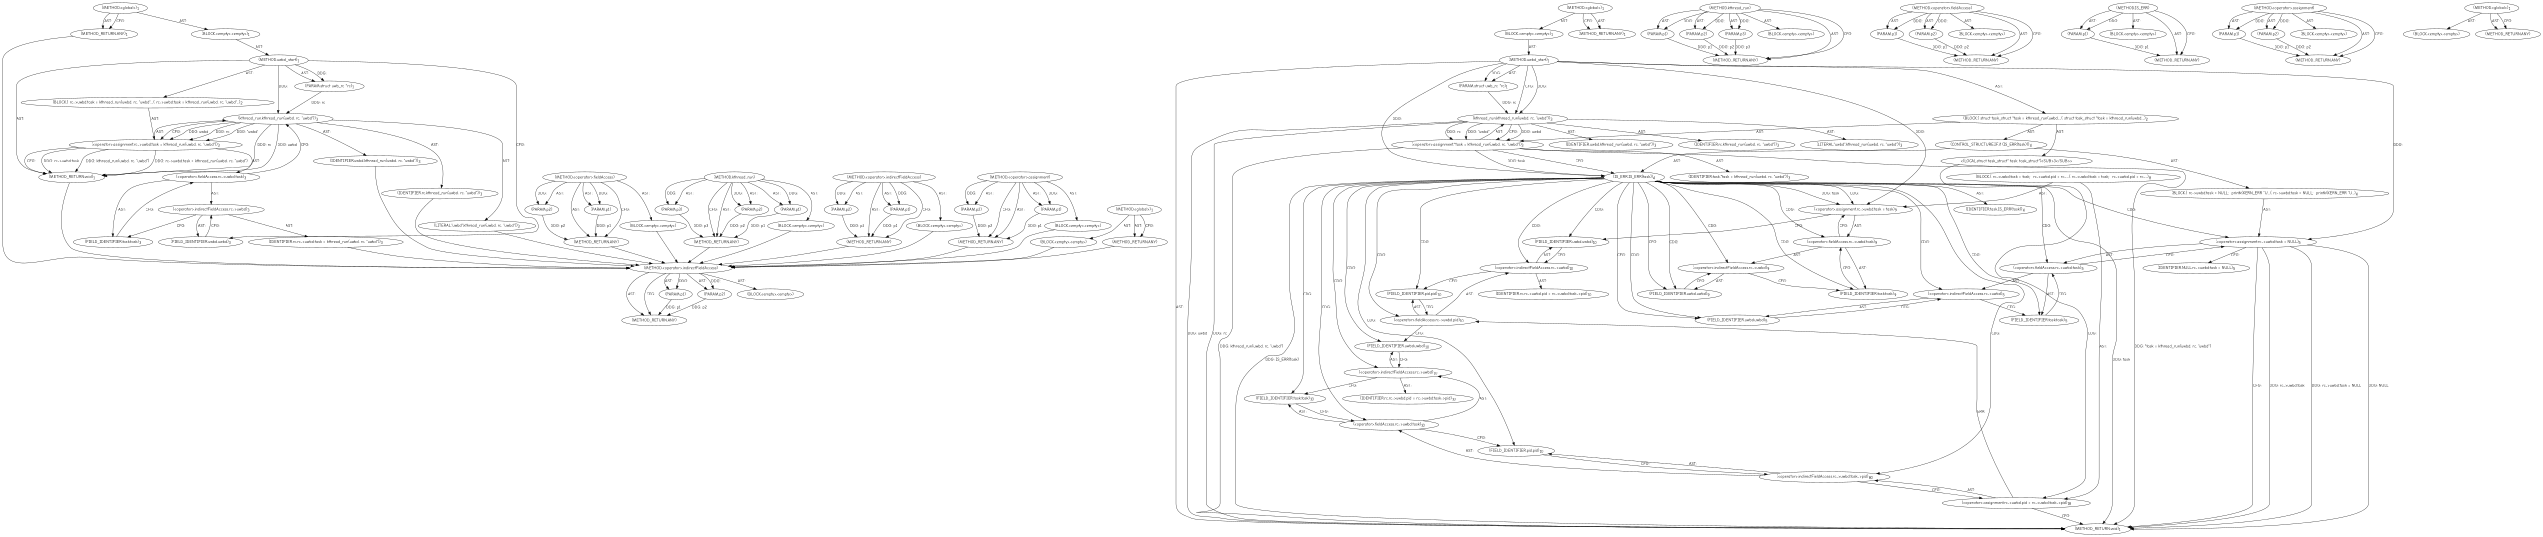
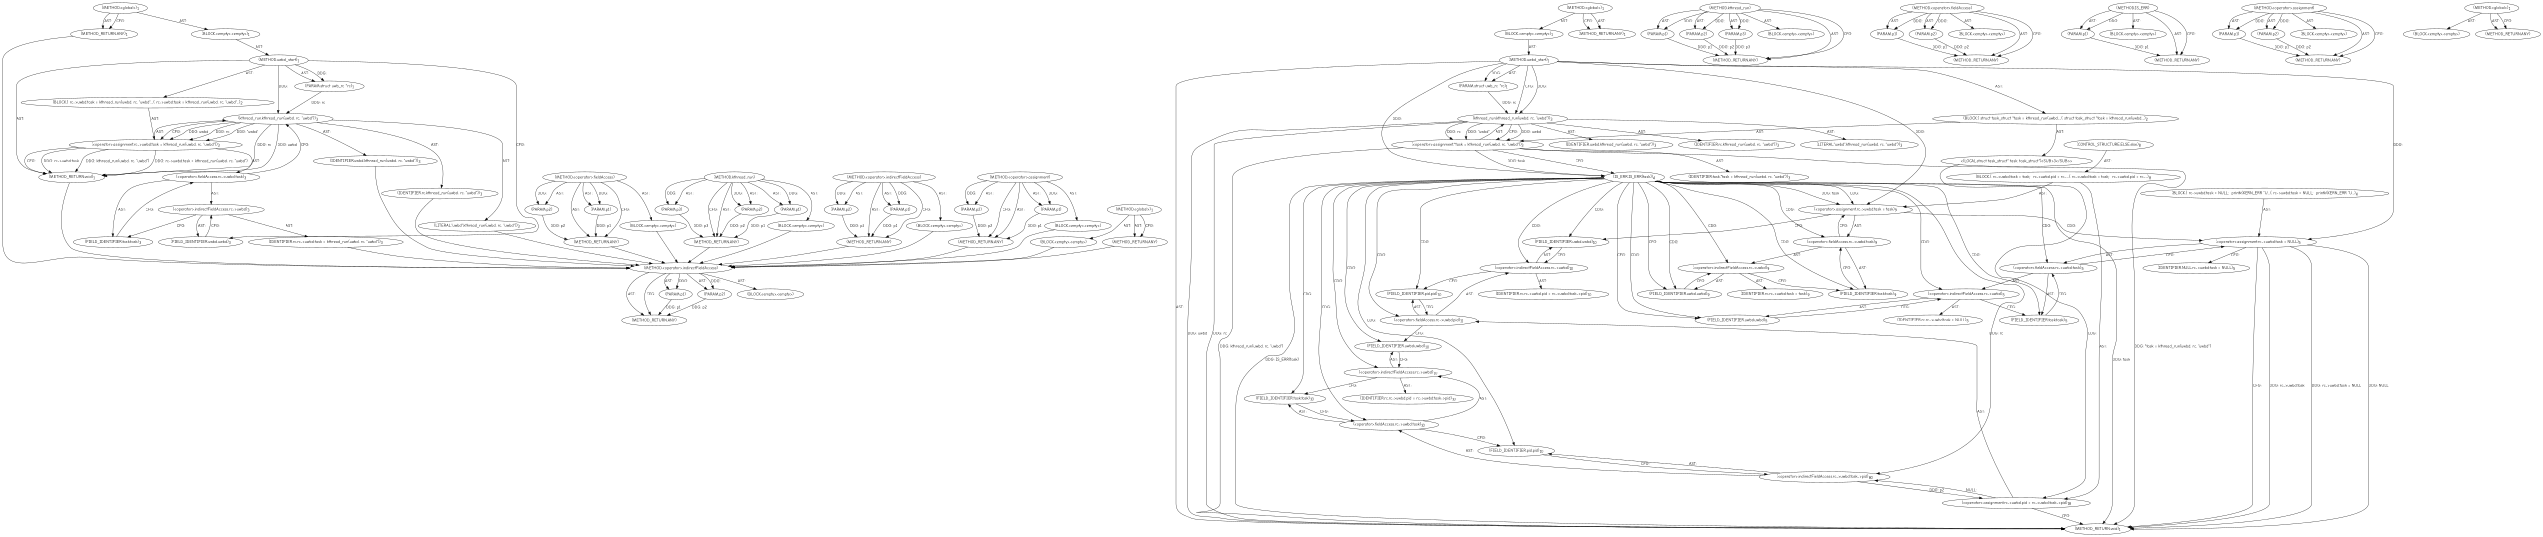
node "(CONTROL_STRUCTURE,IF,if (IS_ERR(task)))": removed
node "(CONTROL_STRUCTURE,ELSE,else)": added
edge "(IS_ERR,IS_ERR(task))" -> "(<operator>.assignment,rc->uwbd.task = NULL)": now "(<operator>.assignment,rc->uwbd.task = task)" -> "(<operator>.assignment,rc->uwbd.task = NULL)"
node "(IDENTIFIER,task,IS_ERR(task))": removed
node "(IDENTIFIER,rc,rc->uwbd.task = task)": added
node "(<operator>.fieldAccess,rc->uwbd.pid)": text "10" -> "11"
node "(IDENTIFIER,rc,rc->uwbd.task = NULL)": added
edge "(IS_ERR,IS_ERR(task))" -> "(<operator>.indirectFieldAccess,rc->uwbd.task->pid)": label "CDG: " -> "DDG: rc"
edge "(<operator>.assignment,rc->uwbd.pid = rc->uwbd.task->pid)" -> "(<operator>.fieldAccess,rc->uwbd.pid)": label "ERR: " -> "AST: "
edge "(<operator>.indirectFieldAccess,rc->uwbd.task->pid)" -> "(<operator>.assignment,rc->uwbd.pid = rc->uwbd.task->pid)": label "CFG: " -> "DDG: p2"
edge "(<operator>.assignment,rc->uwbd.pid = rc->uwbd.task->pid)" -> "(<operator>.indirectFieldAccess,rc->uwbd.task->pid)": label "AST: " -> "NULL: "
